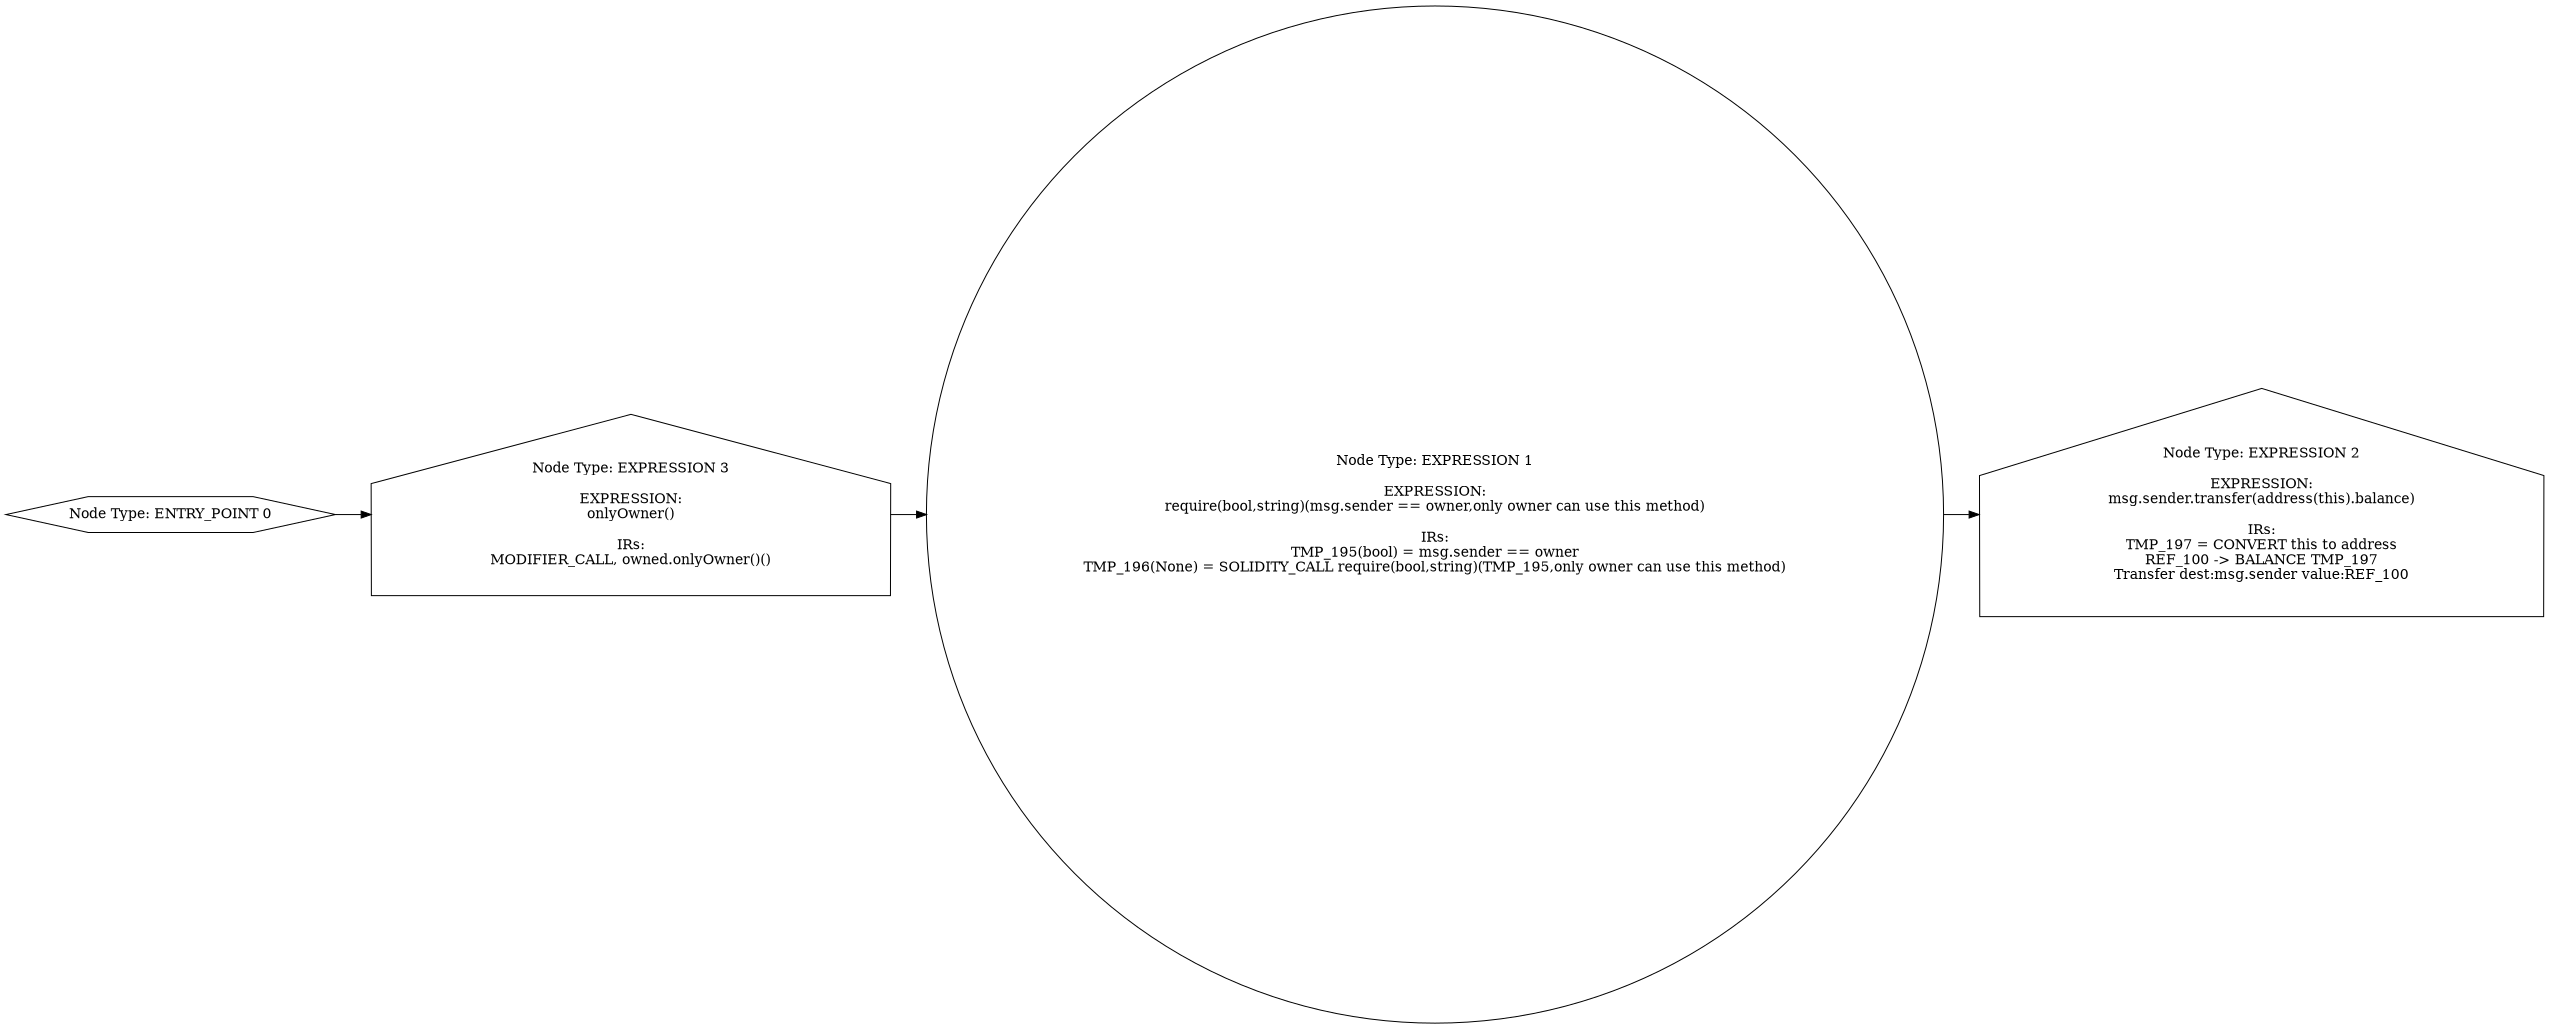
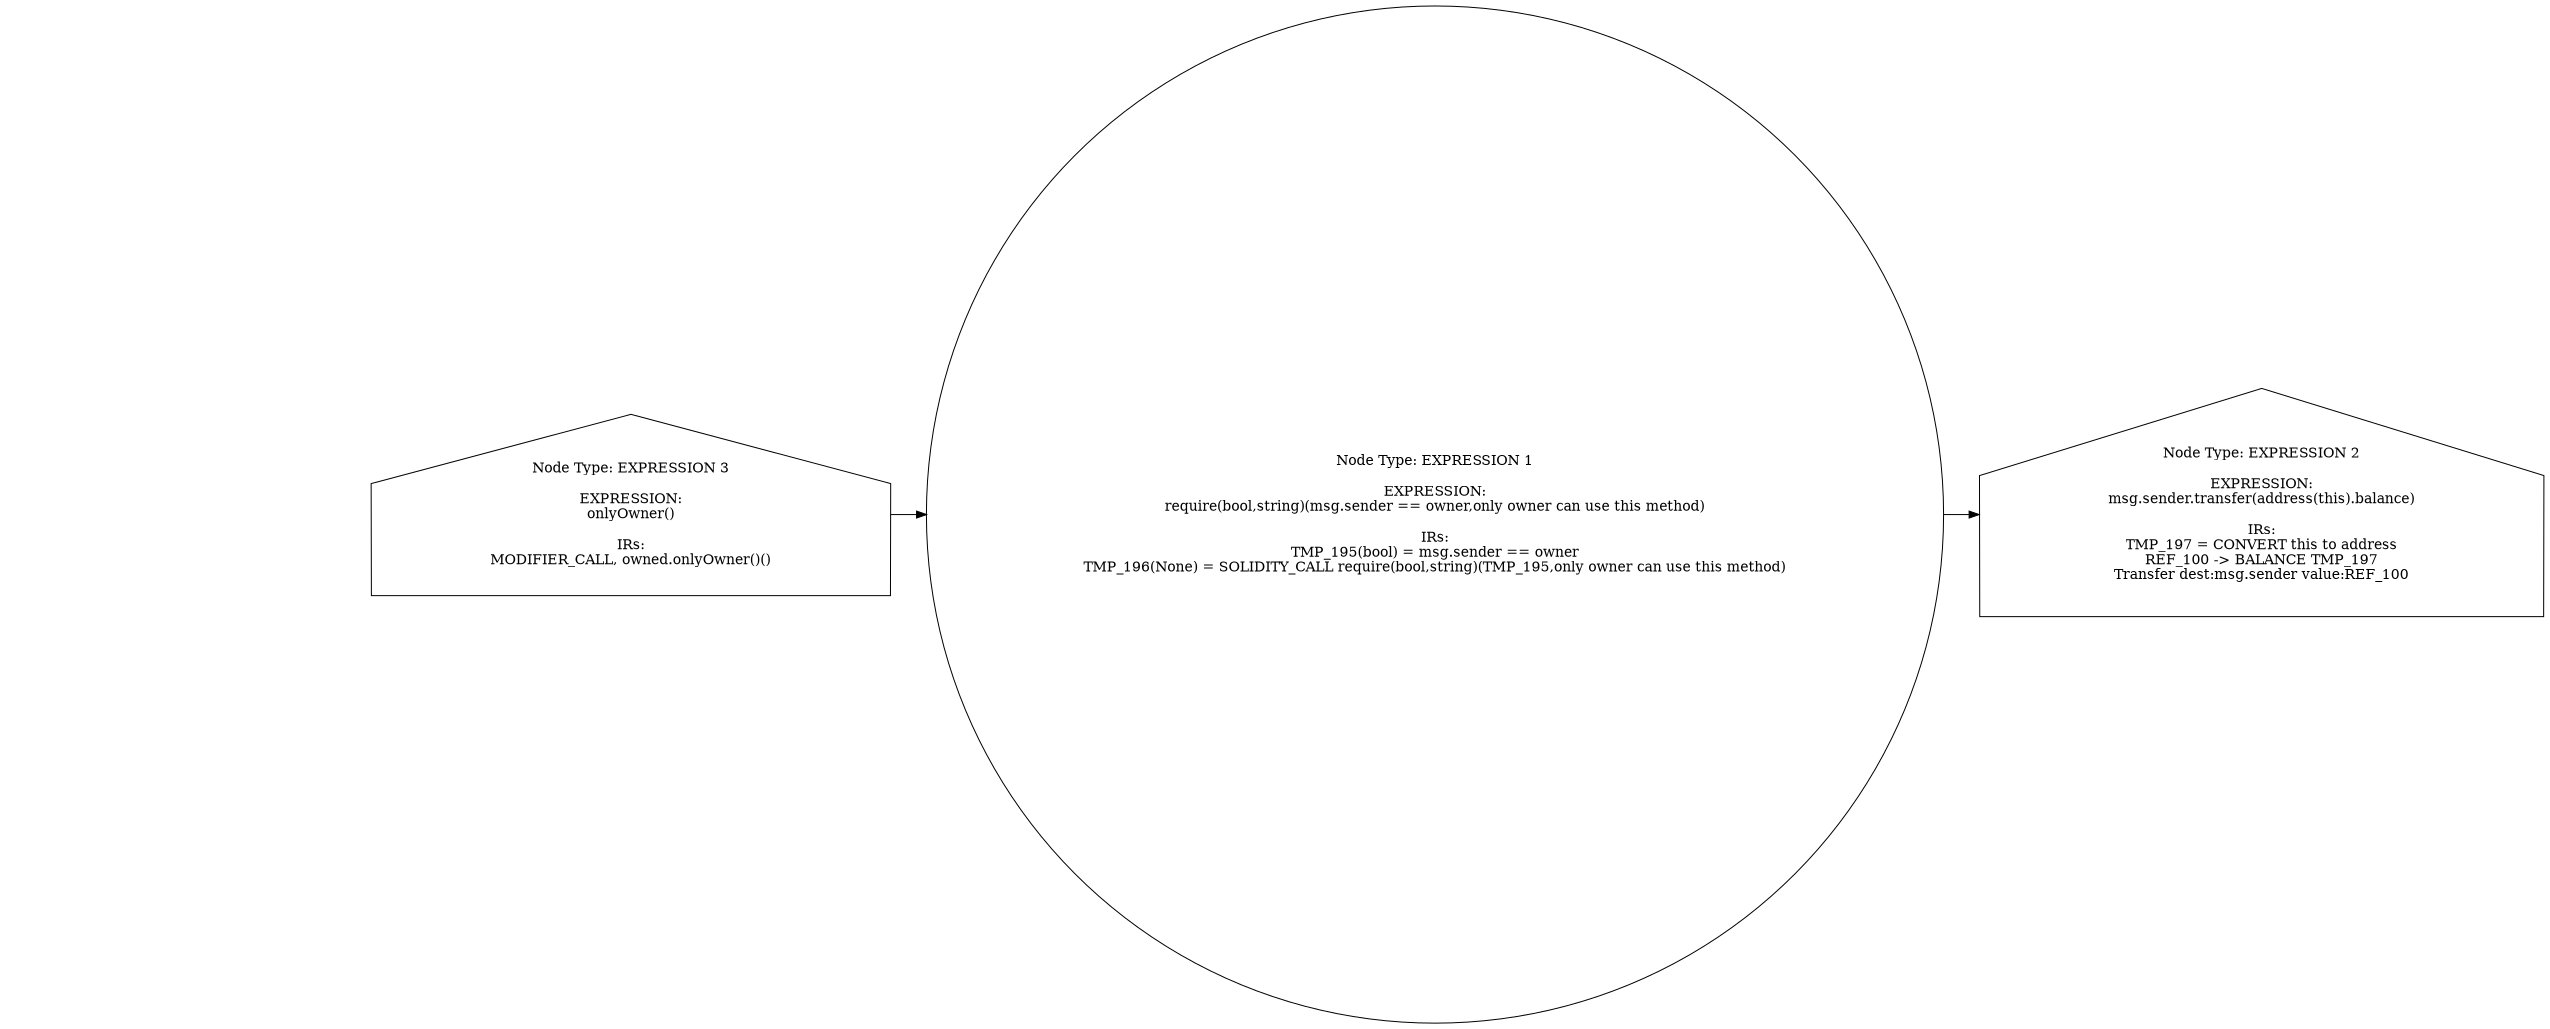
node "Node Type: ENTRY_POINT 0": removed
